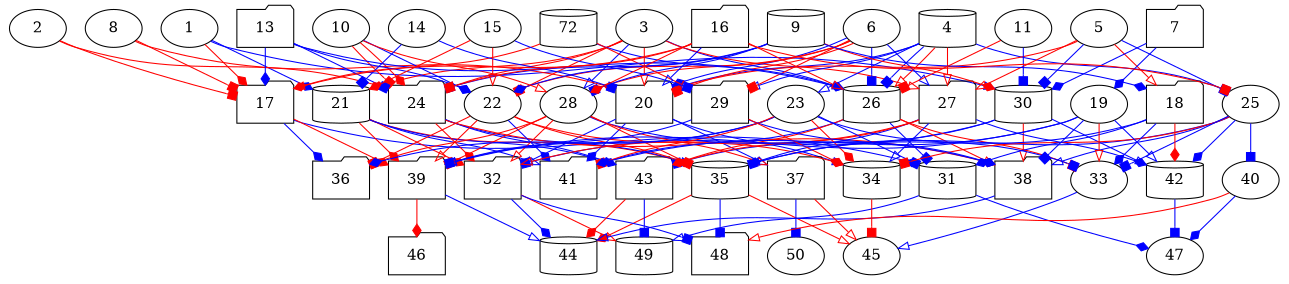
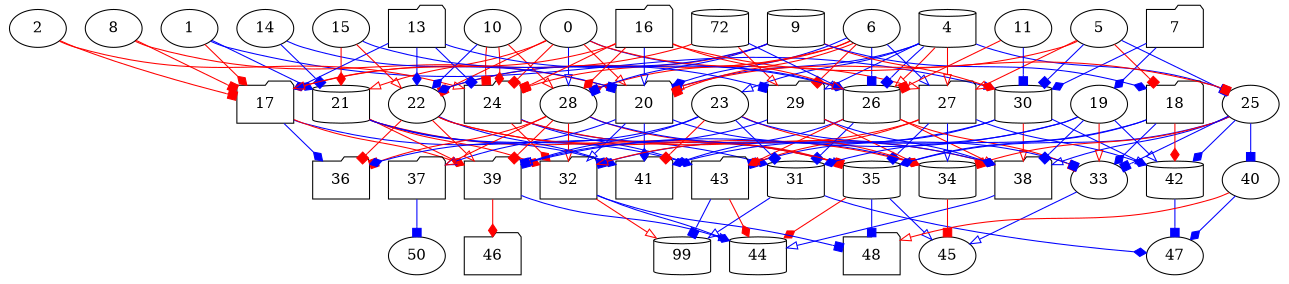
node "3": label "3" -> "0"
edge "5" -> "18": arrowhead onormal -> box
edge "9" -> "24": color blue -> red
edge "27" -> "43": arrowhead diamond -> onormal
edge "37" -> "45": removed
edge "35" -> "45": color red -> blue
node "49": label "49" -> "99"
